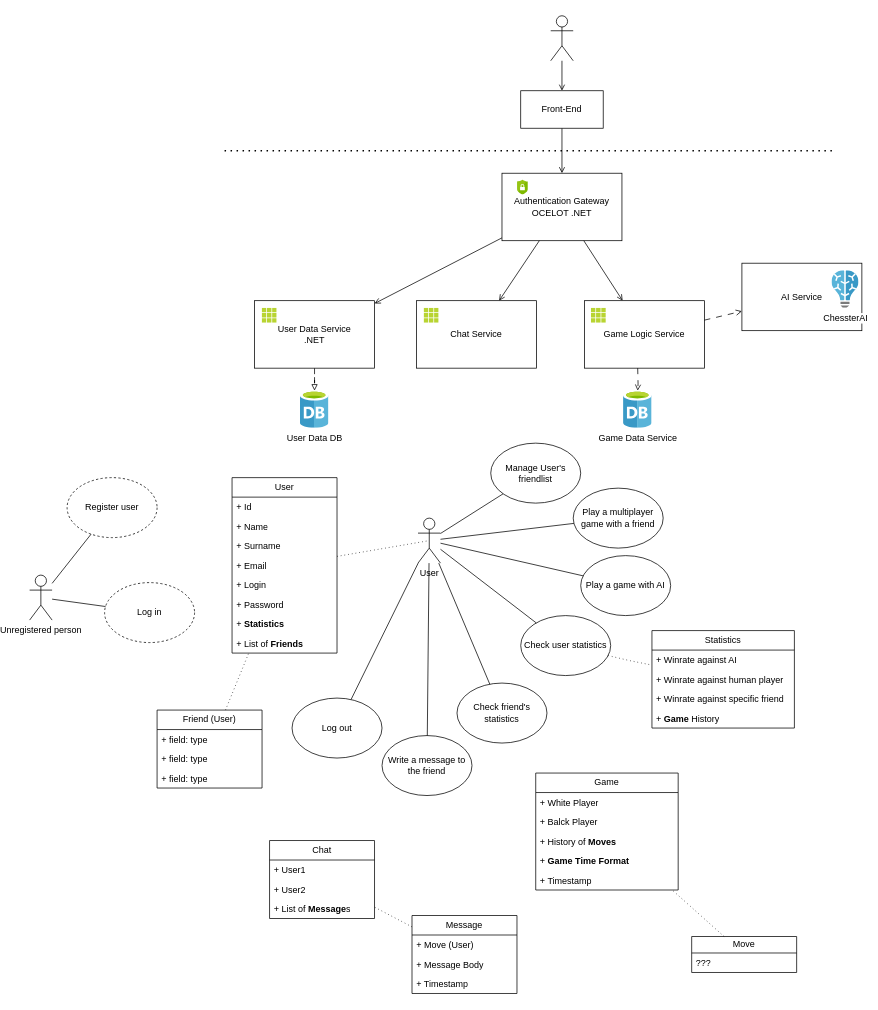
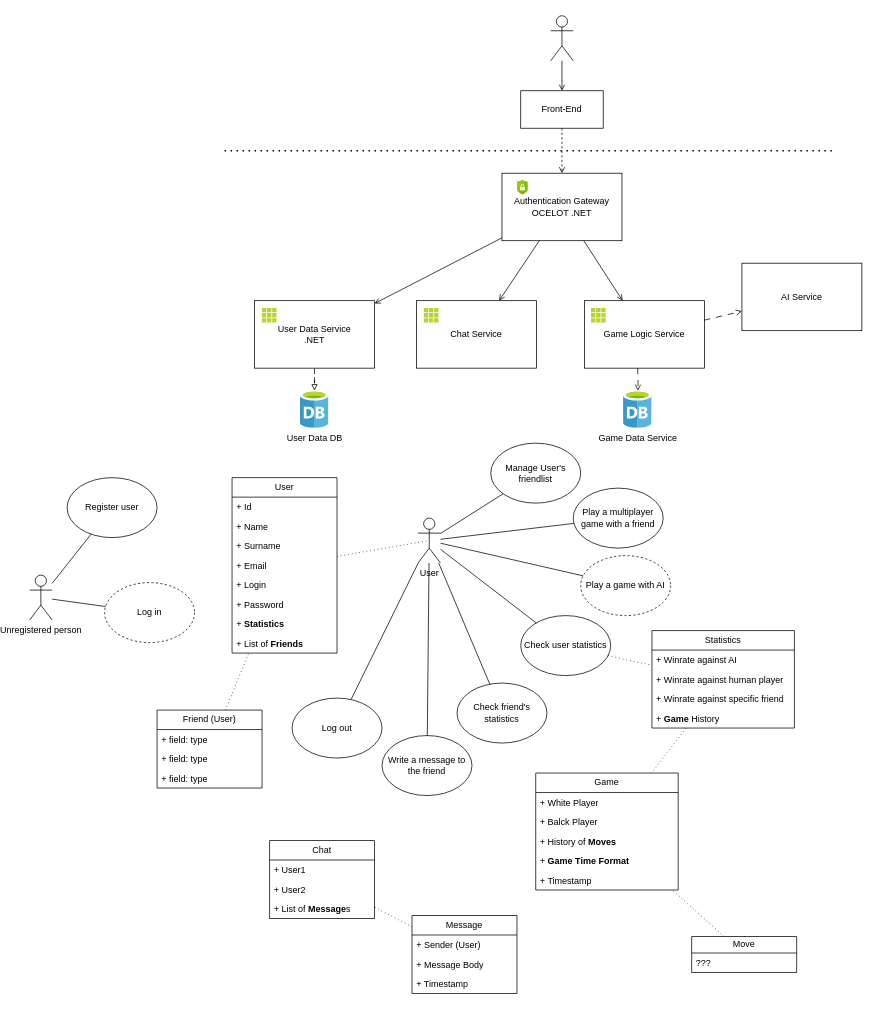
edge "Front-End" -> "Authentication Gateway OCELOT .NET": style solid -> dashed
node "ChessterAI": removed
node "Register user": style dashed -> solid
node "Play a game with AI": style solid -> dashed
edge "Statistics" -- "Game": added
node "+ Move (User)": label "+ Move (User)" -> "+ Sender (User)"
